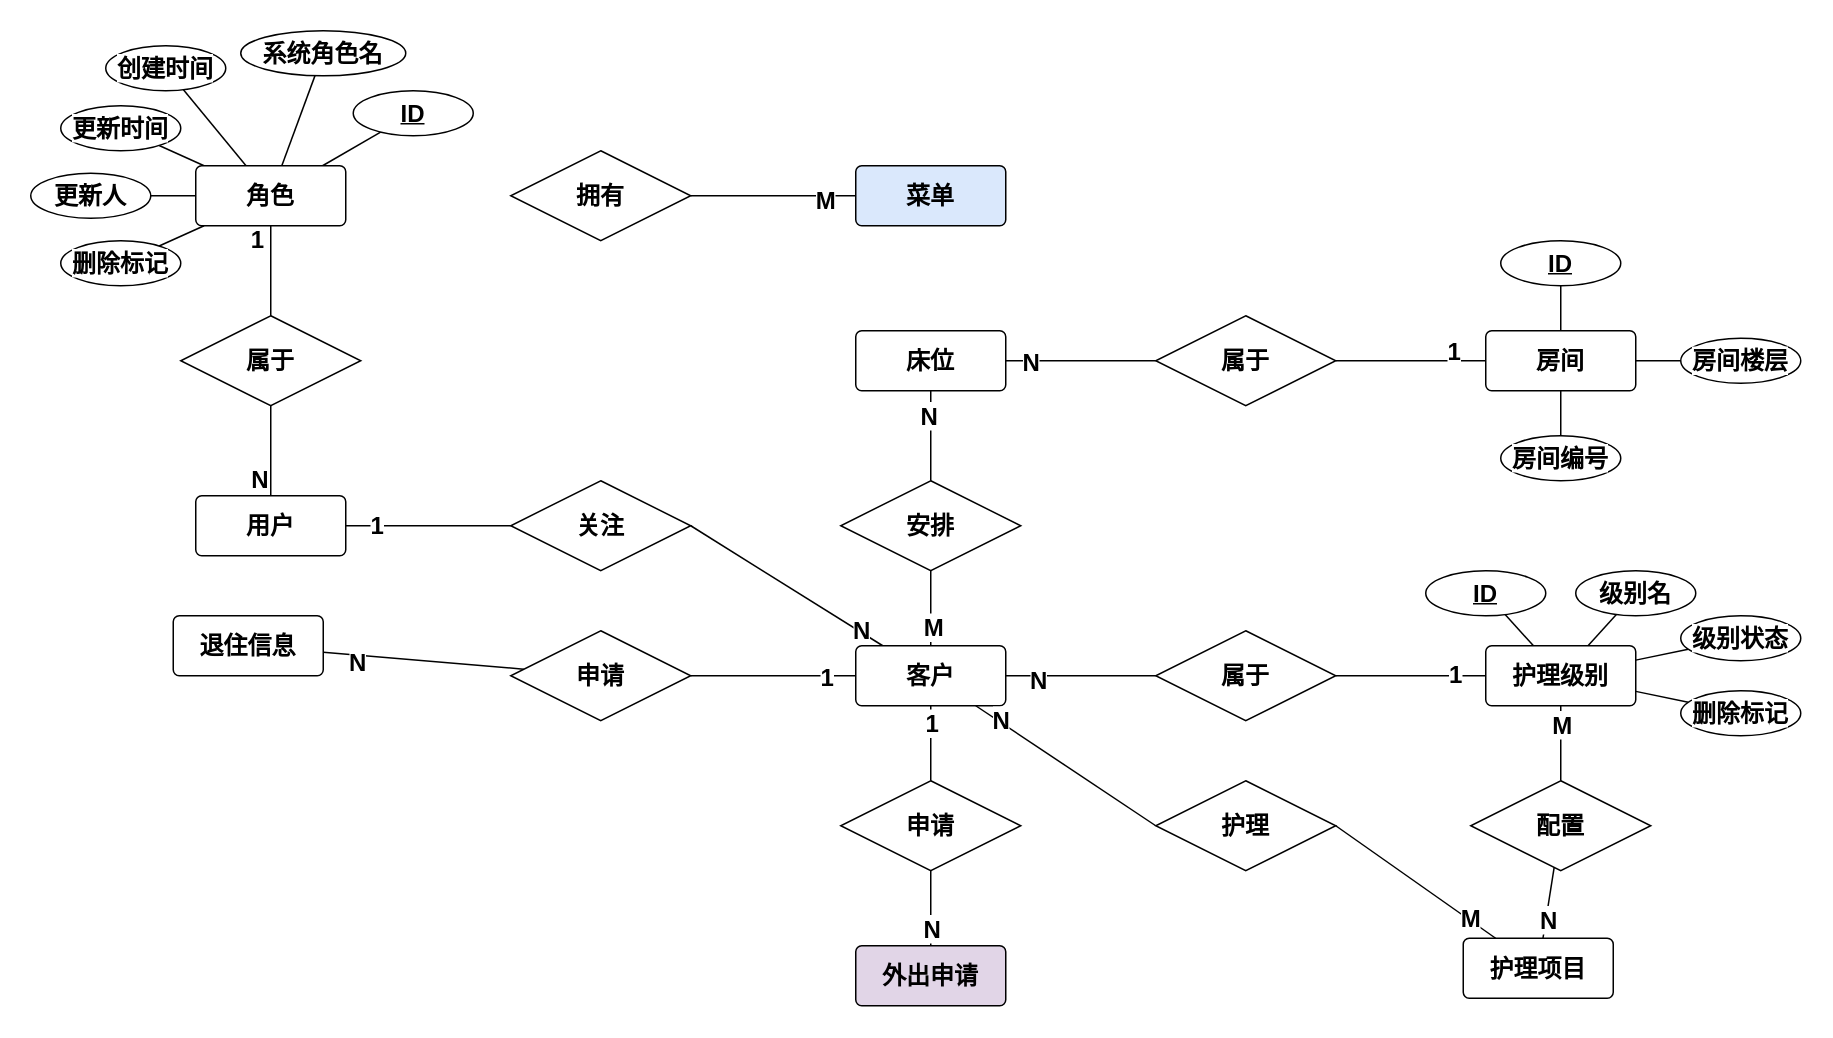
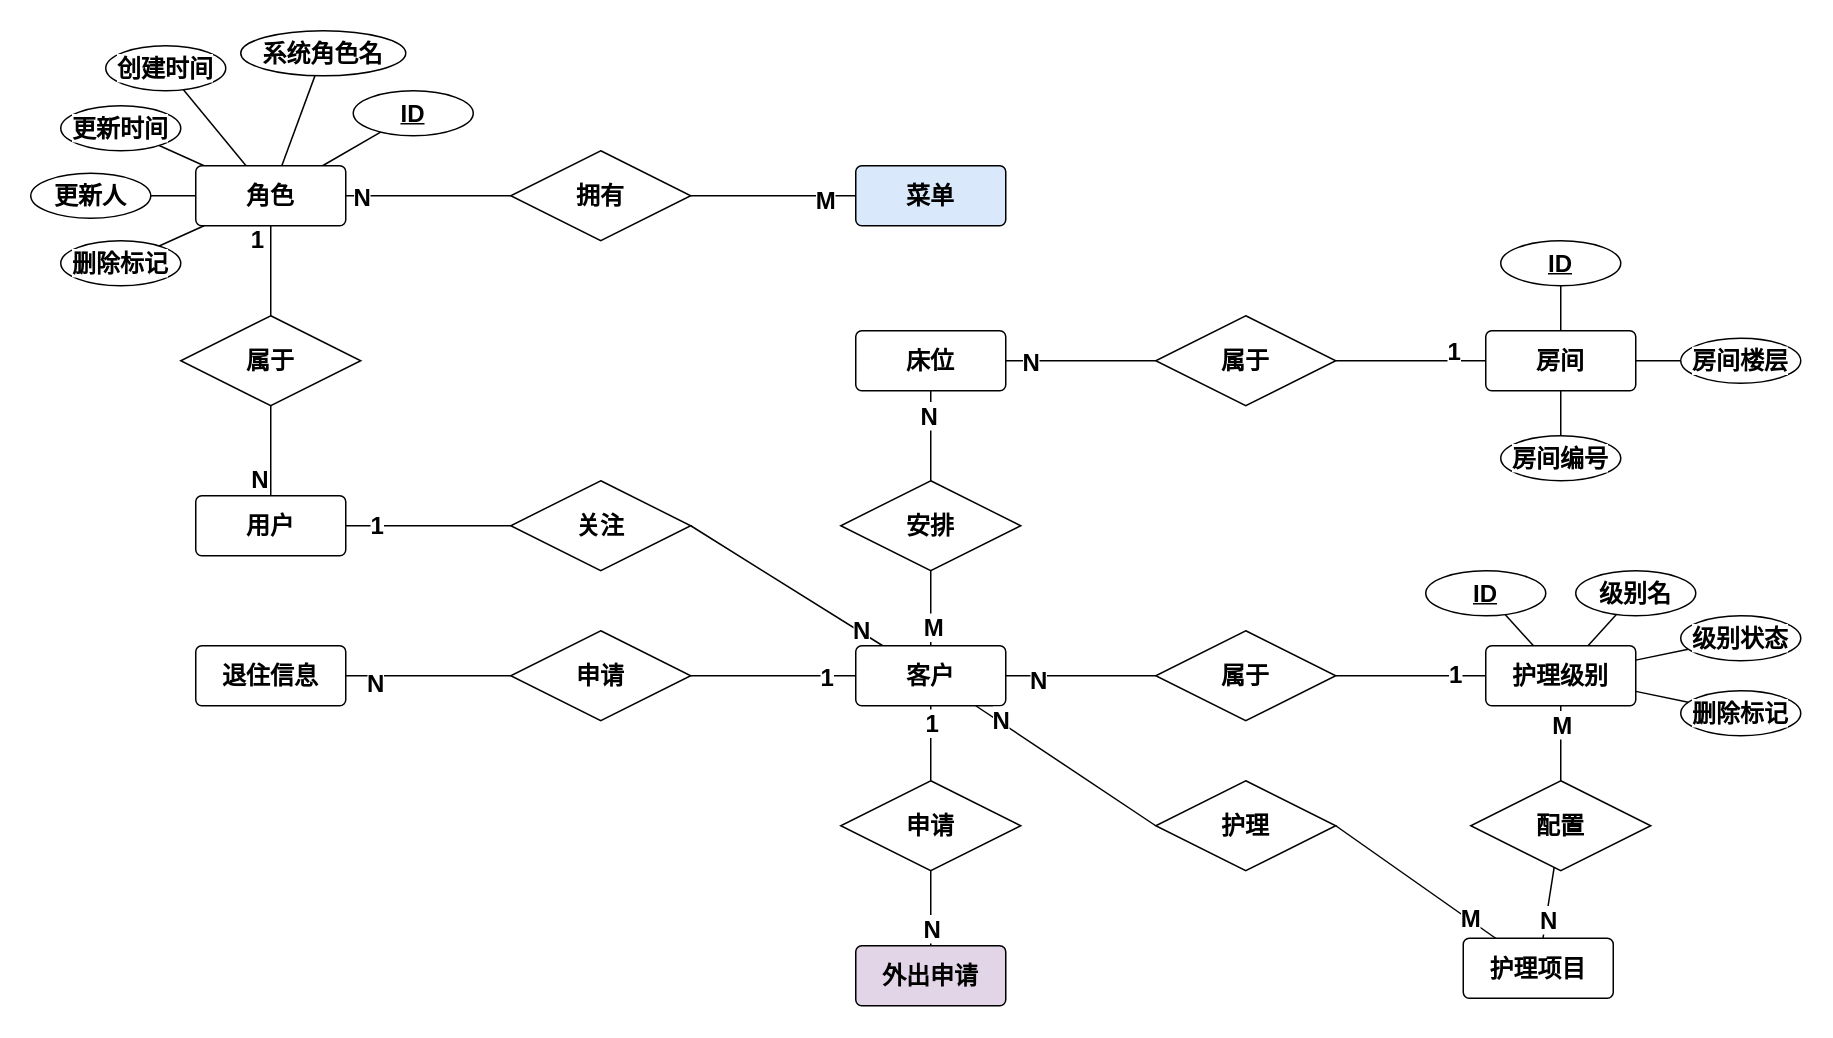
edge "角色" -- "拥有": added, label "N"
node "退住信息": moved (248, 646) -> (271, 676)
